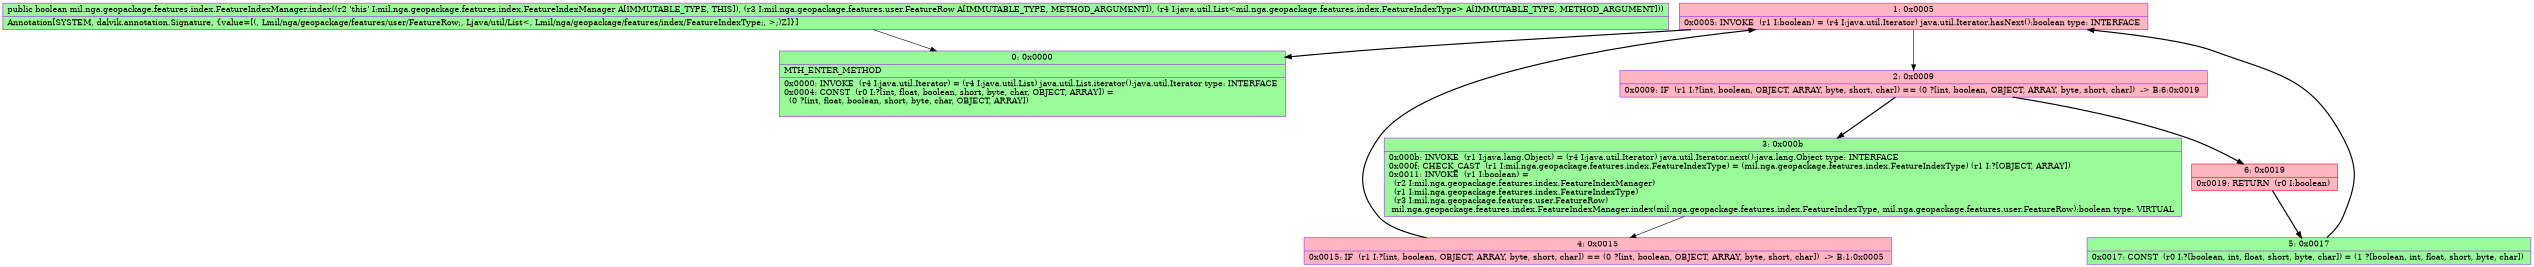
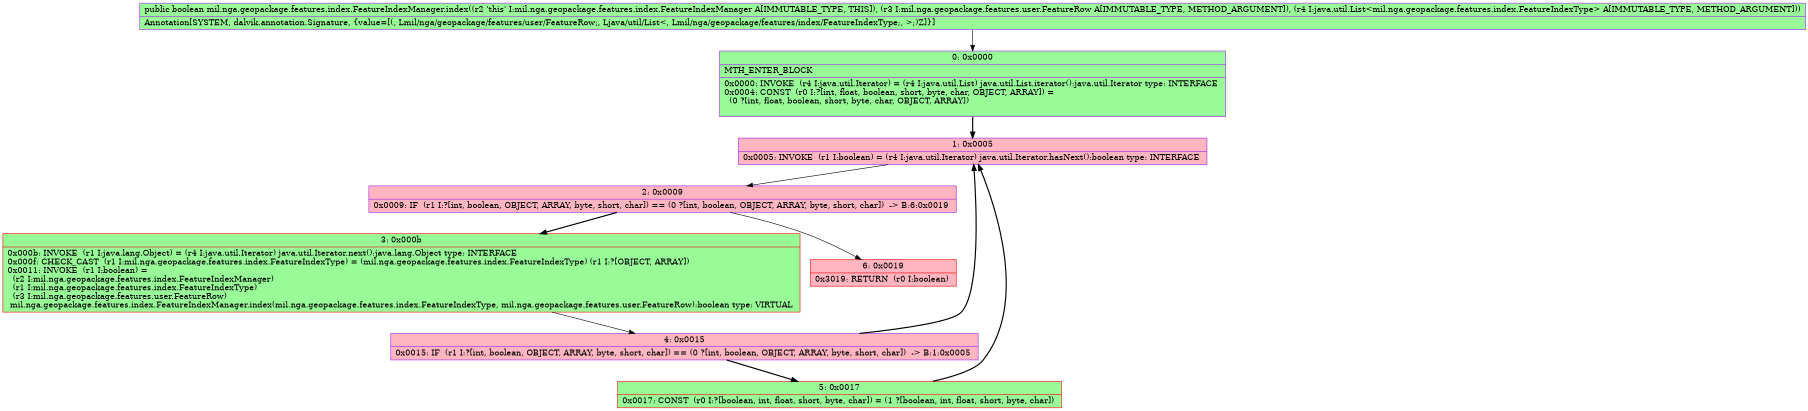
edge "1: 0x0005" -> "0: 0x0000": reversed
node "0: 0x0000": text "MTH_ENTER_METHOD" -> "MTH_ENTER_BLOCK"
edge "2: 0x0009" -> "6: 0x0019": style bold -> solid
node "3: 0x000b": color purple -> red
node "6: 0x0019": text "0x0019: RETURN  (r0 I:boolean)" -> "0x3019: RETURN  (r0 I:boolean)"
edge "6: 0x0019" -> "5: 0x0017": now "4: 0x0015" -> "5: 0x0017"
node "5: 0x0017": color purple -> red
